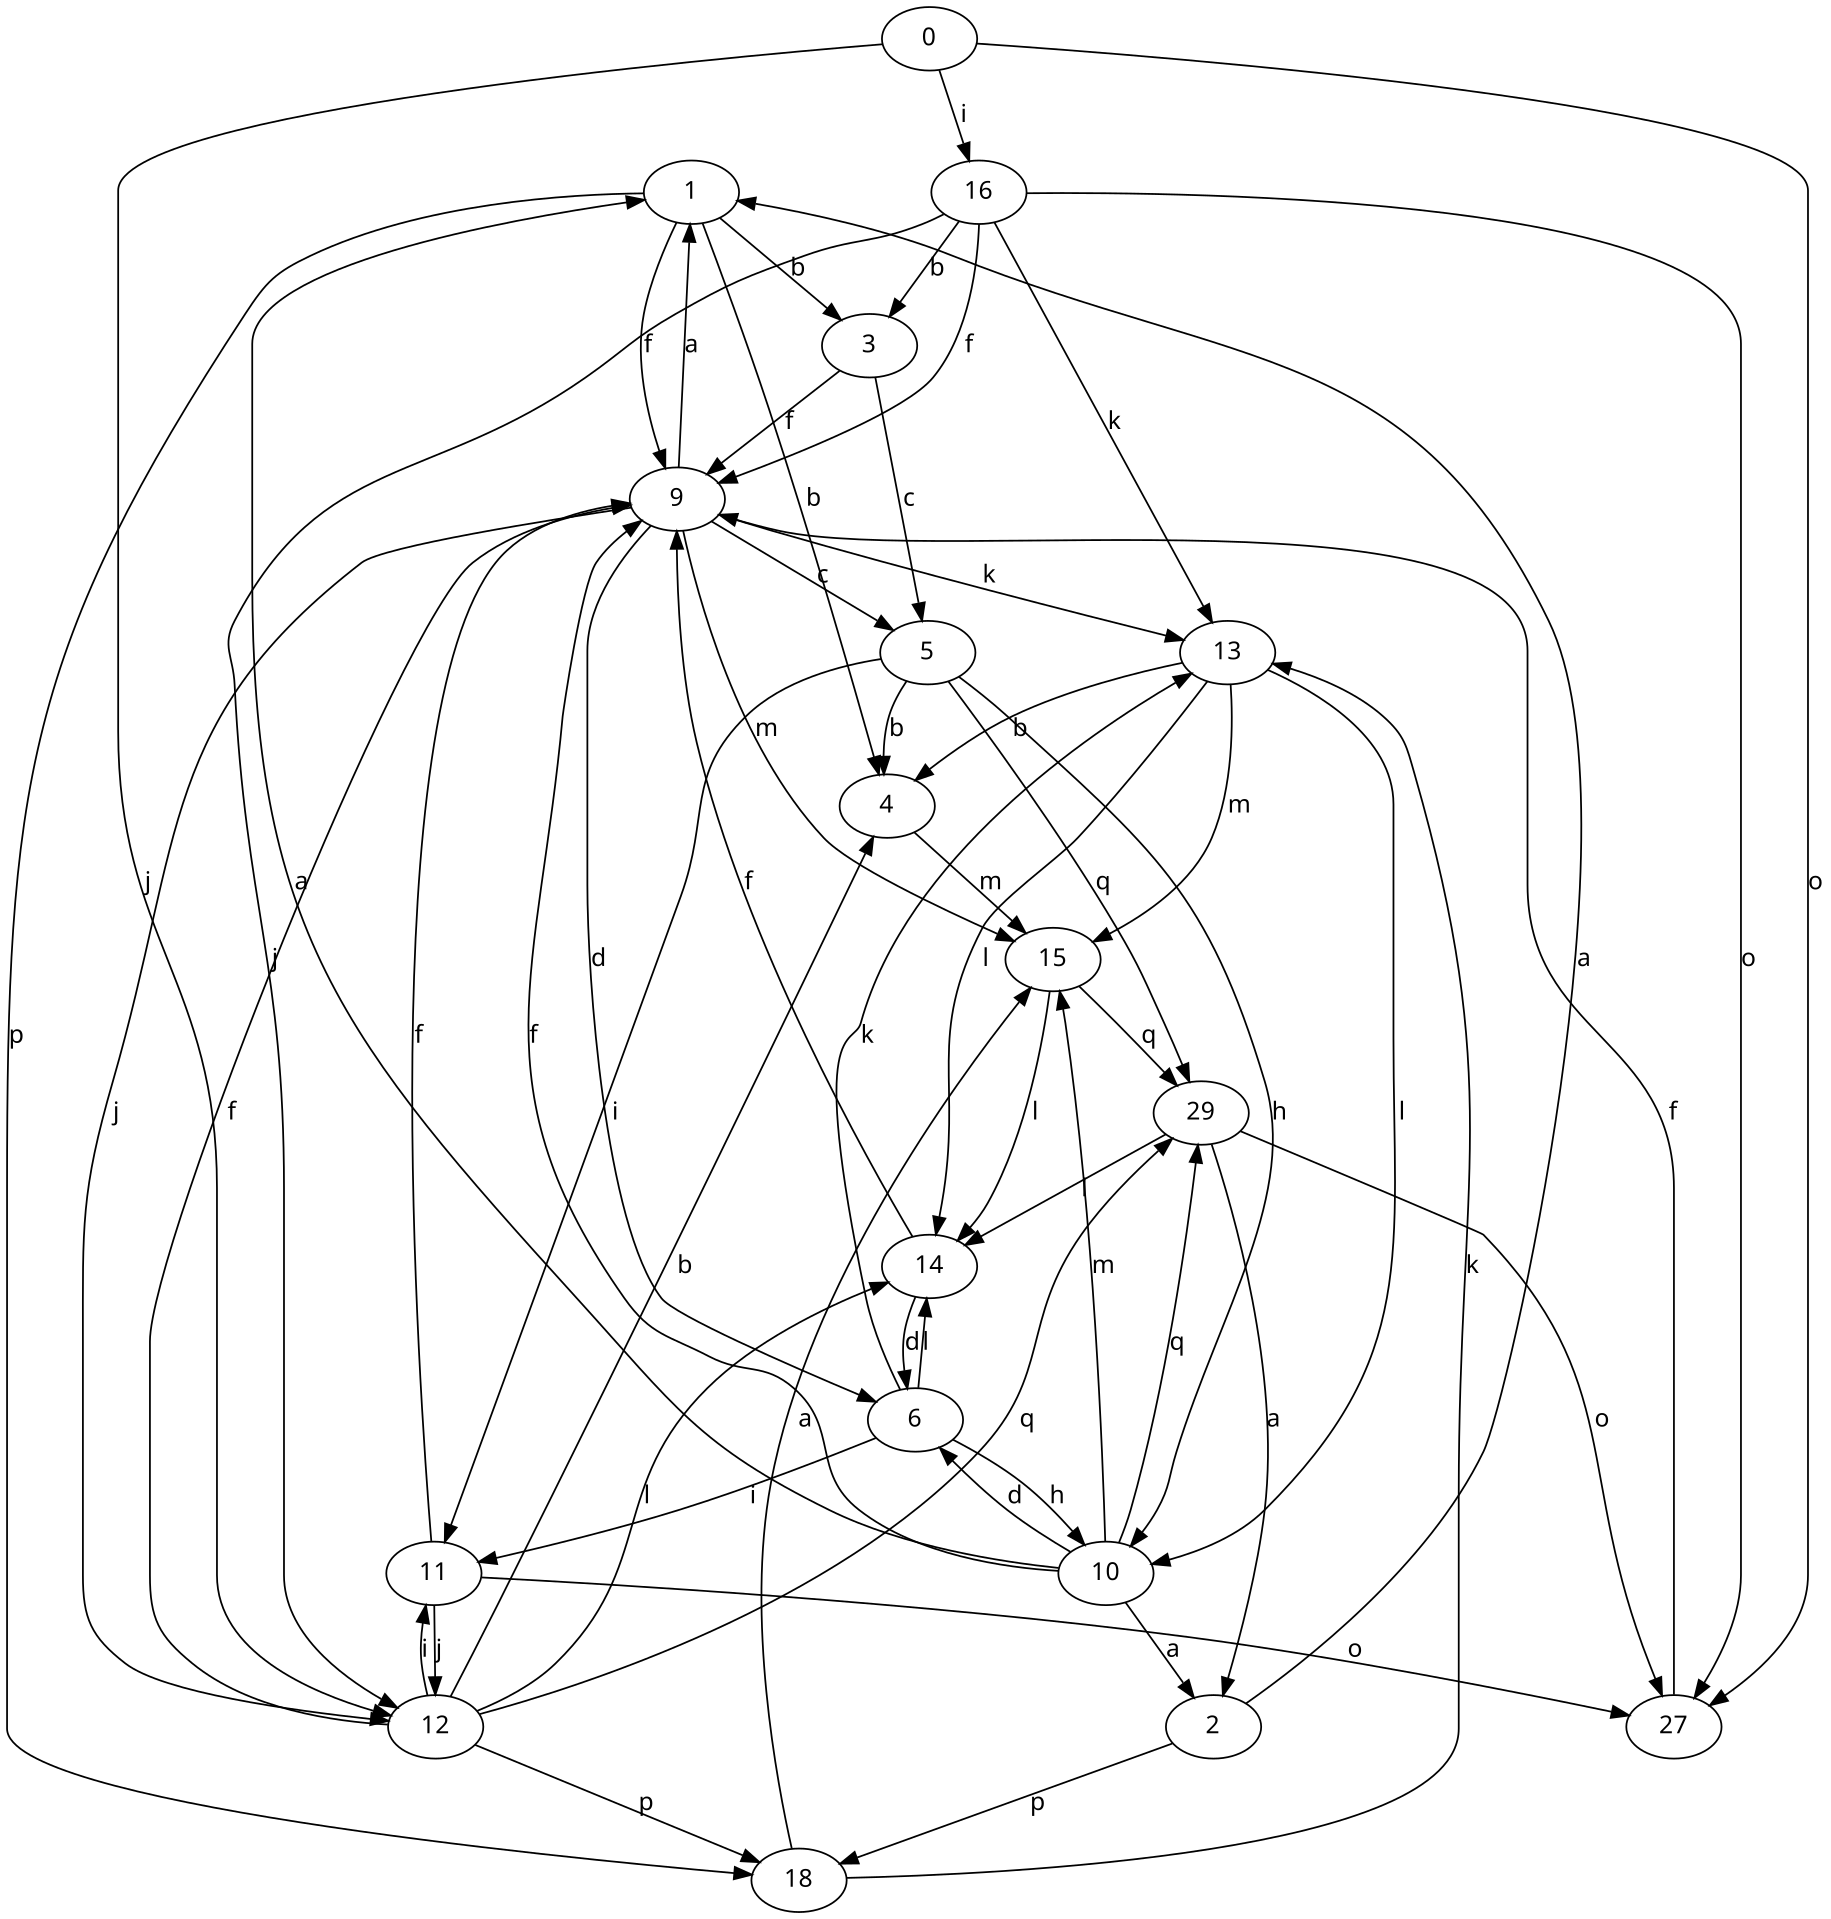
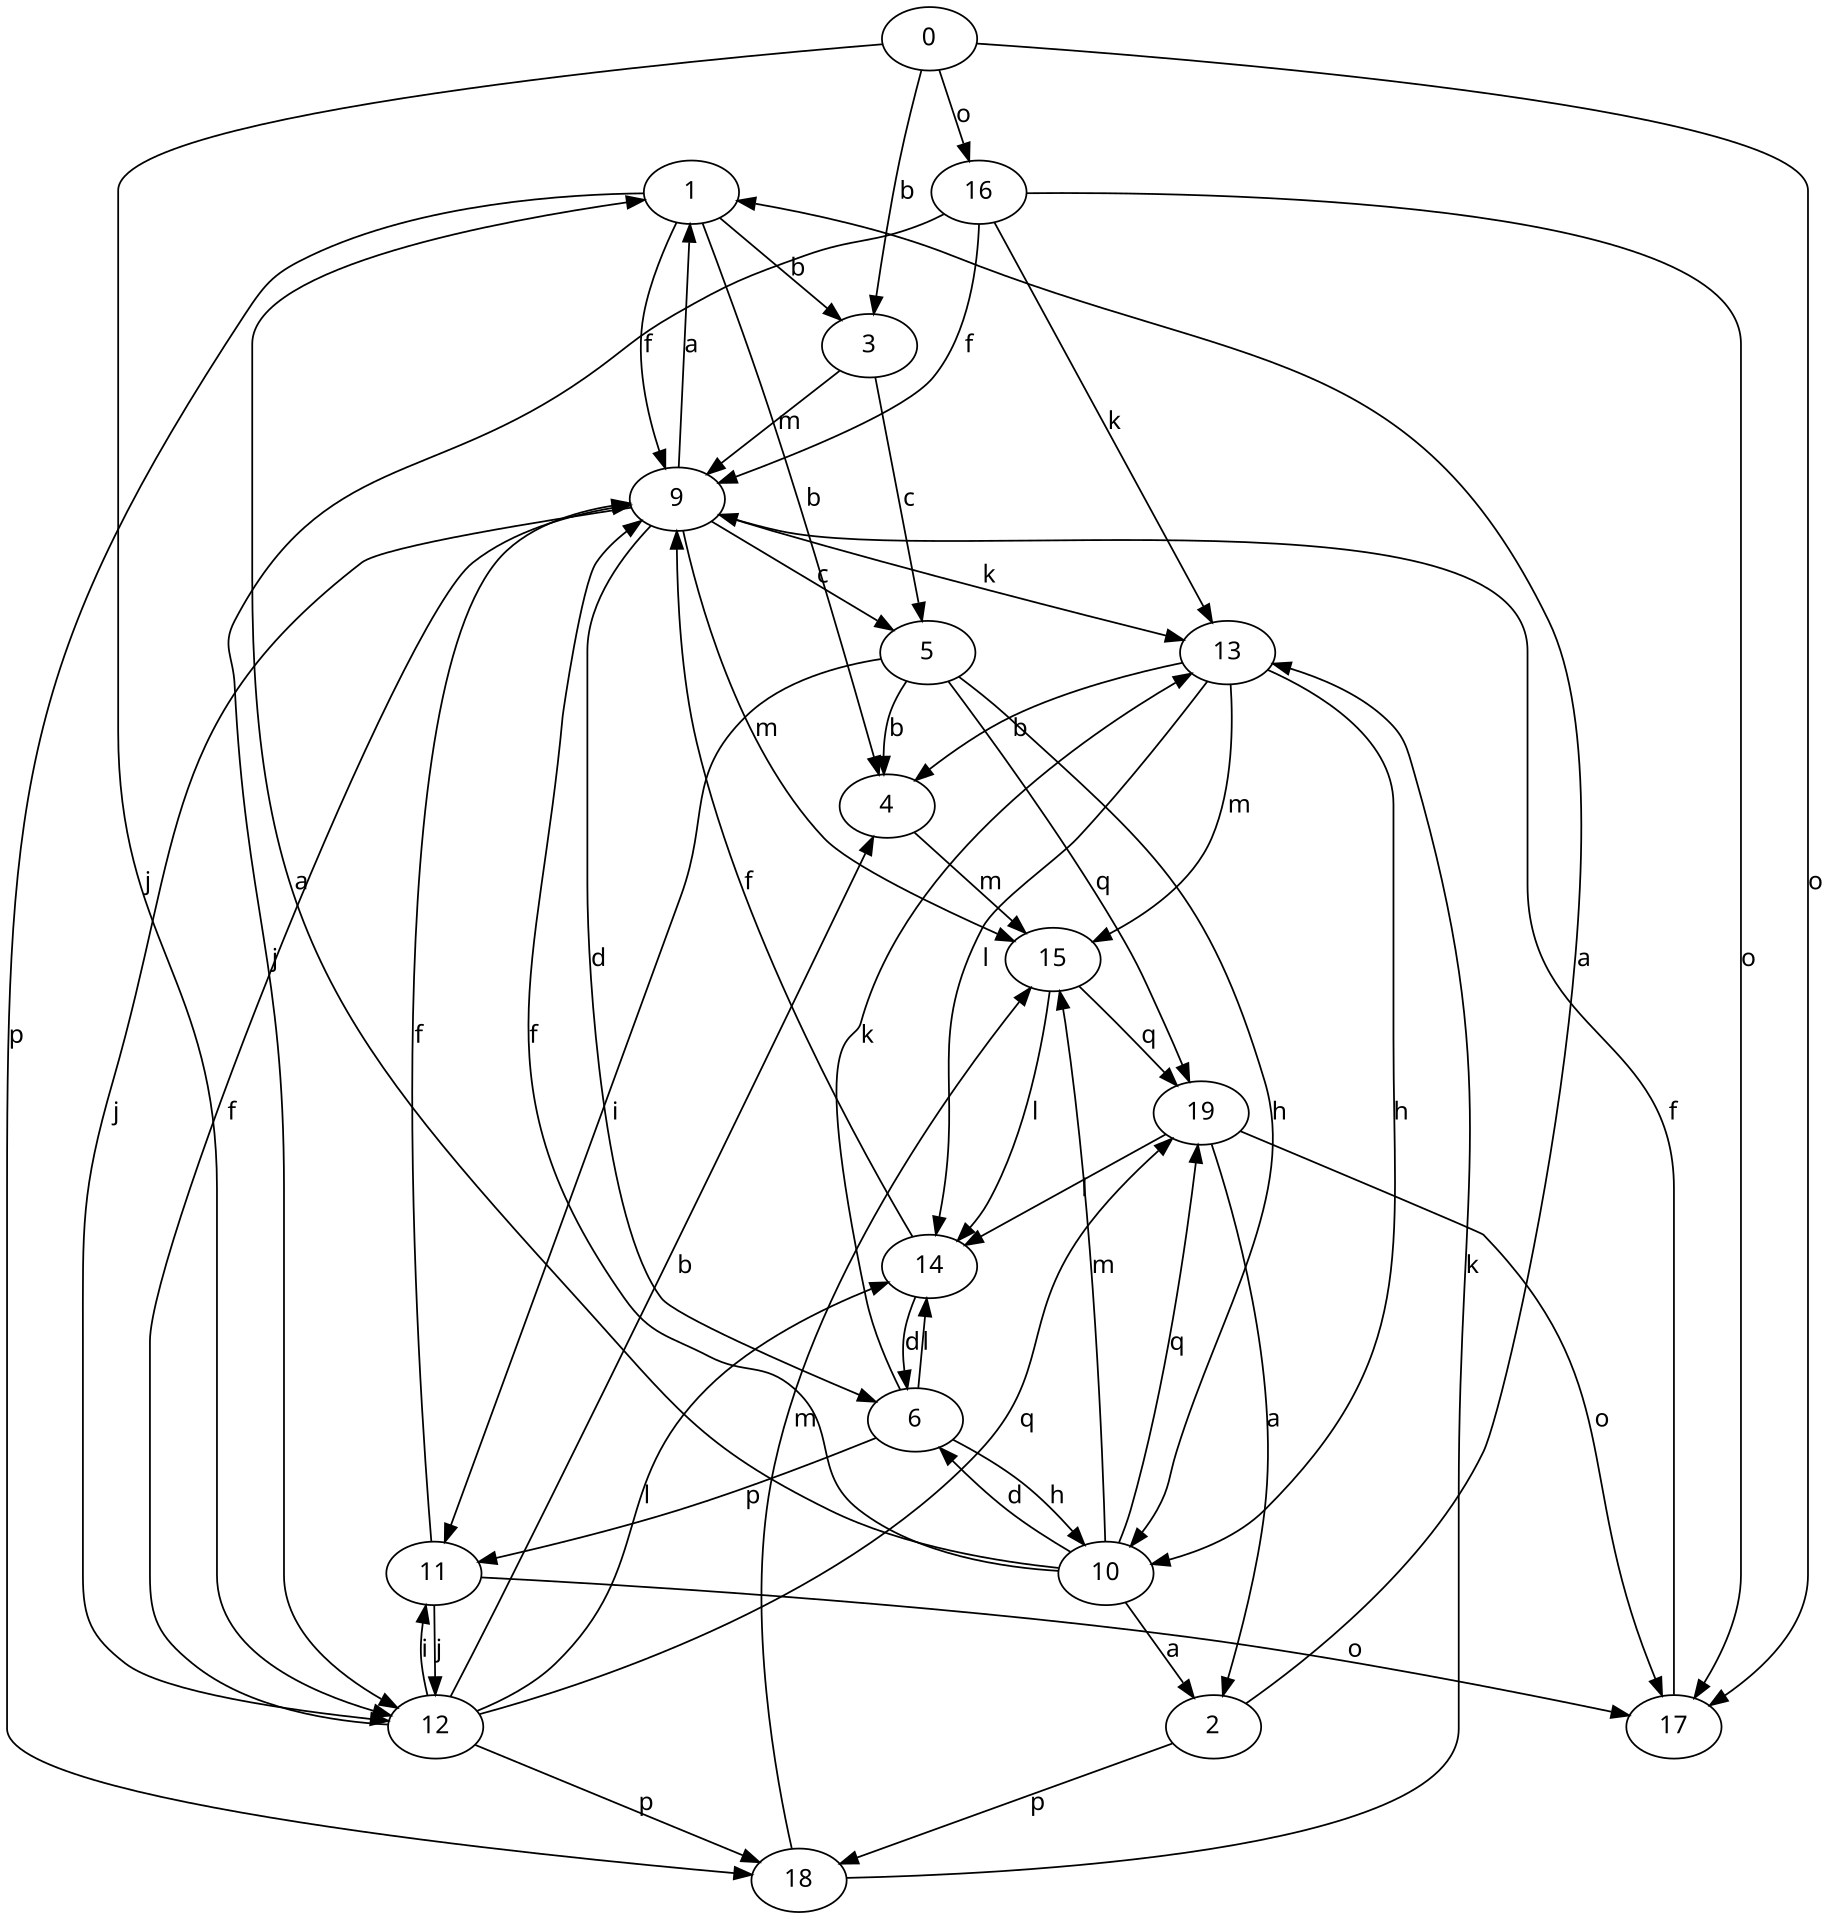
edge "0" -> "16": label "i" -> "o"
edge "16" -> "3": now "0" -> "3"
edge "3" -> "9": label "f" -> "m"
node "29": label "29" -> "19"
edge "13" -> "10": label "l" -> "h"
edge "18" -> "15": label "a" -> "m"
edge "6" -> "11": label "i" -> "p"
node "27": label "27" -> "17"
